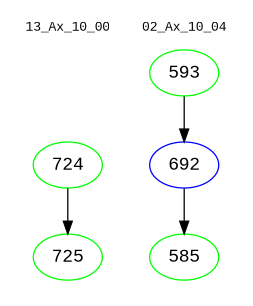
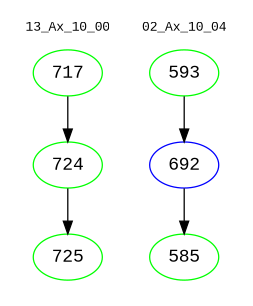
node "717": added
